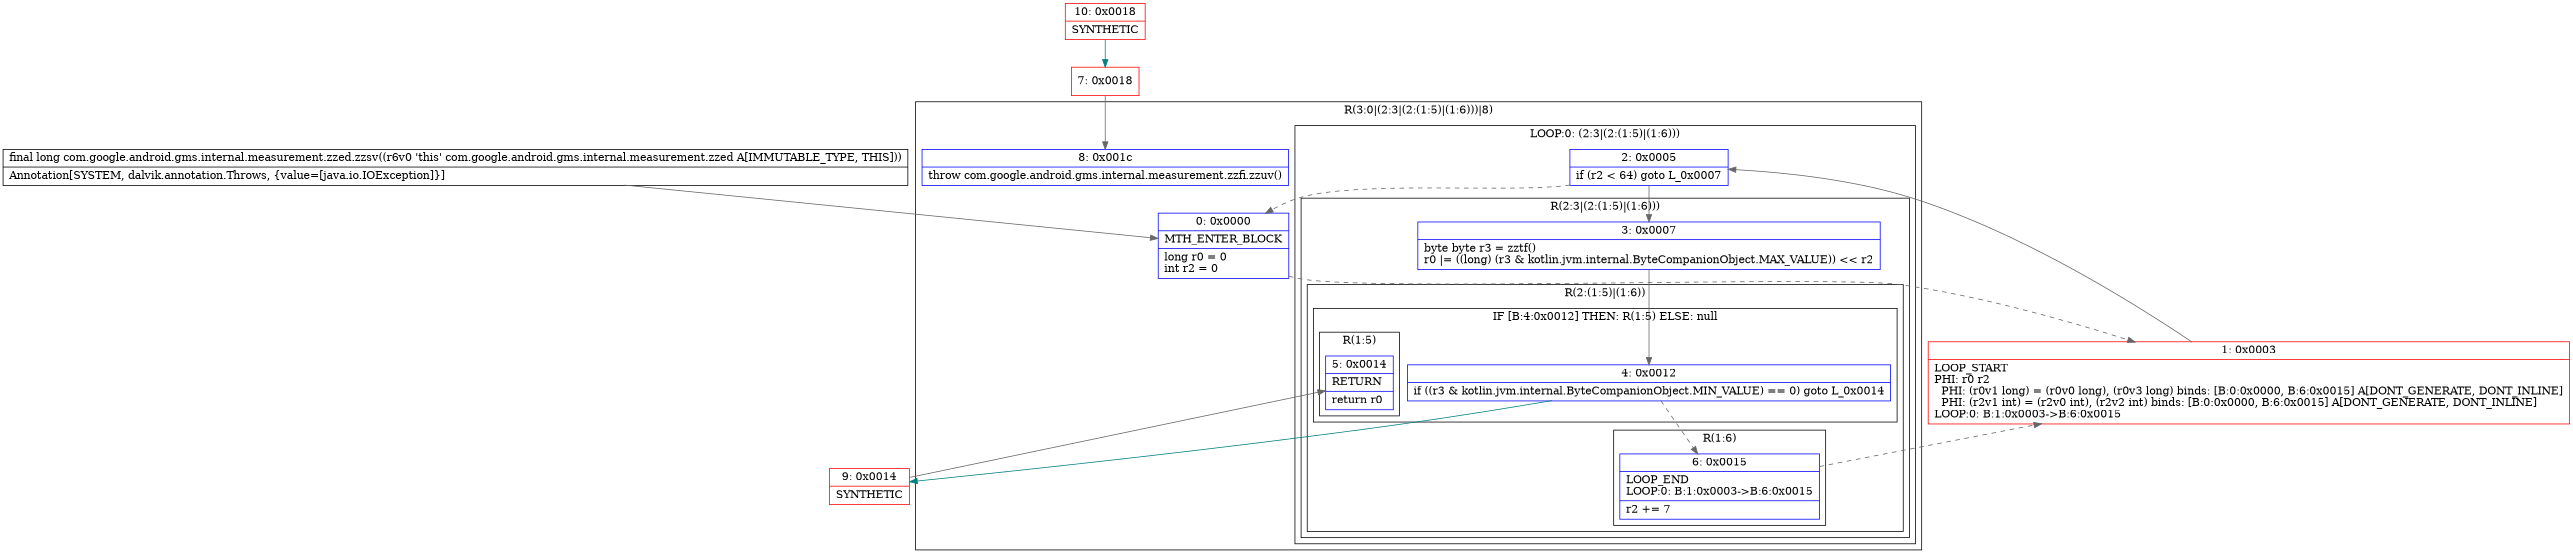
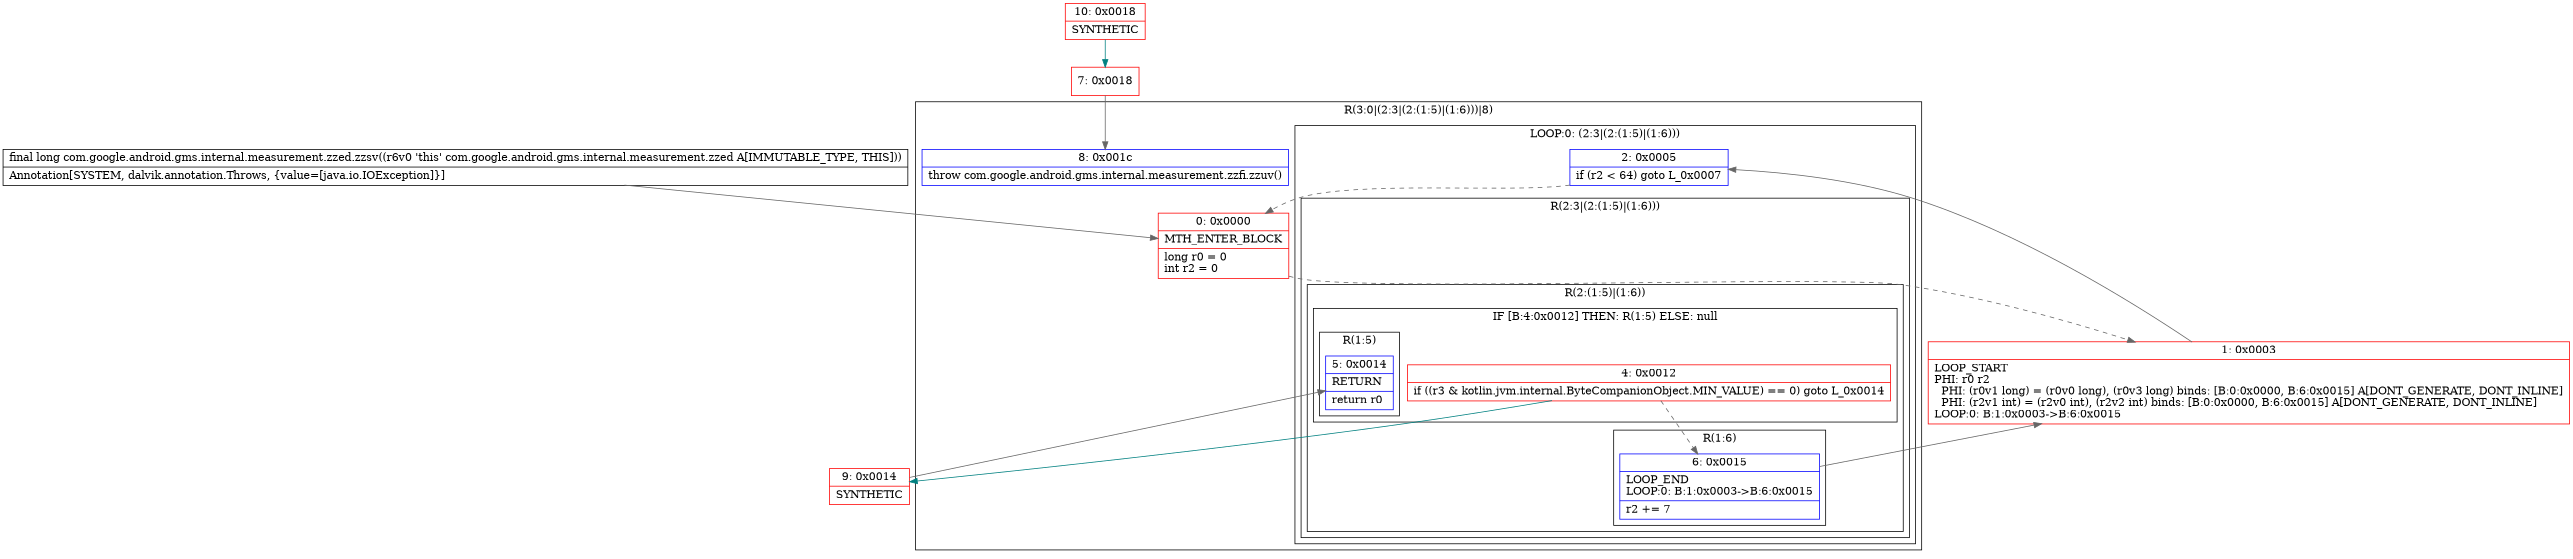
node "0: 0x0000": color blue -> red
node "3: 0x0007": removed
node "4: 0x0012": color blue -> red
edge "6: 0x0015" -> "1: 0x0003": style dashed -> solid
